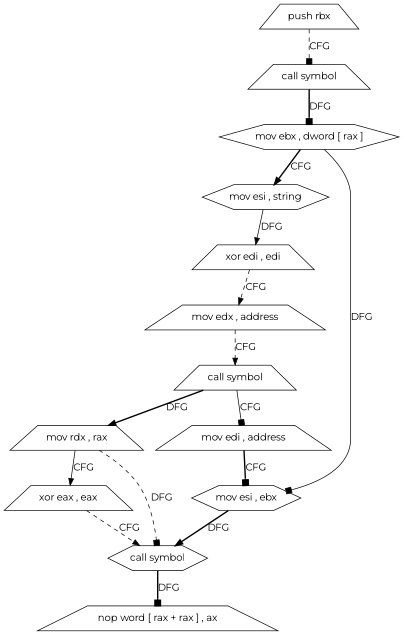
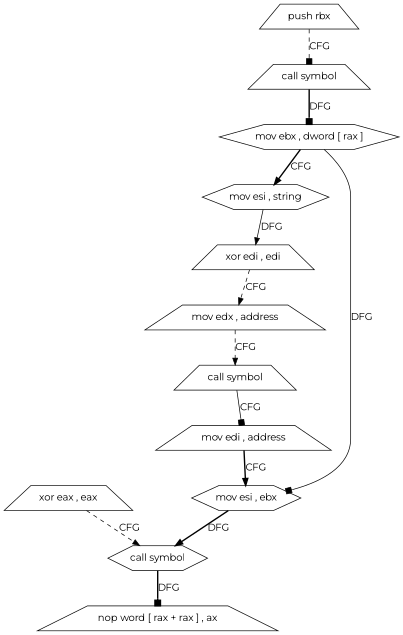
node "mov rdx , rax": removed
edge "mov edi , address" -> "mov esi , ebx": arrowhead box -> normal
